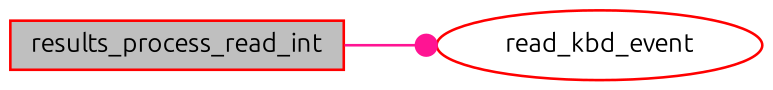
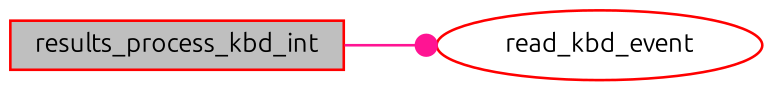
node "results_process_read_int": label "results_process_read_int" -> "results_process_kbd_int"
